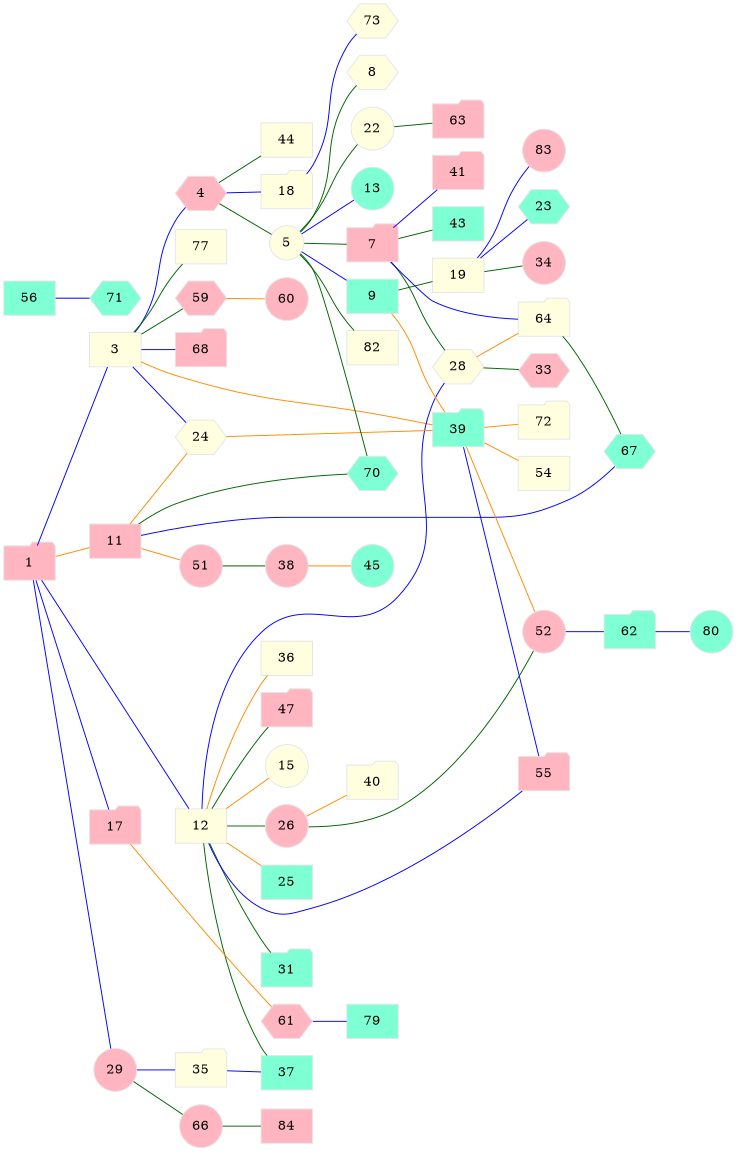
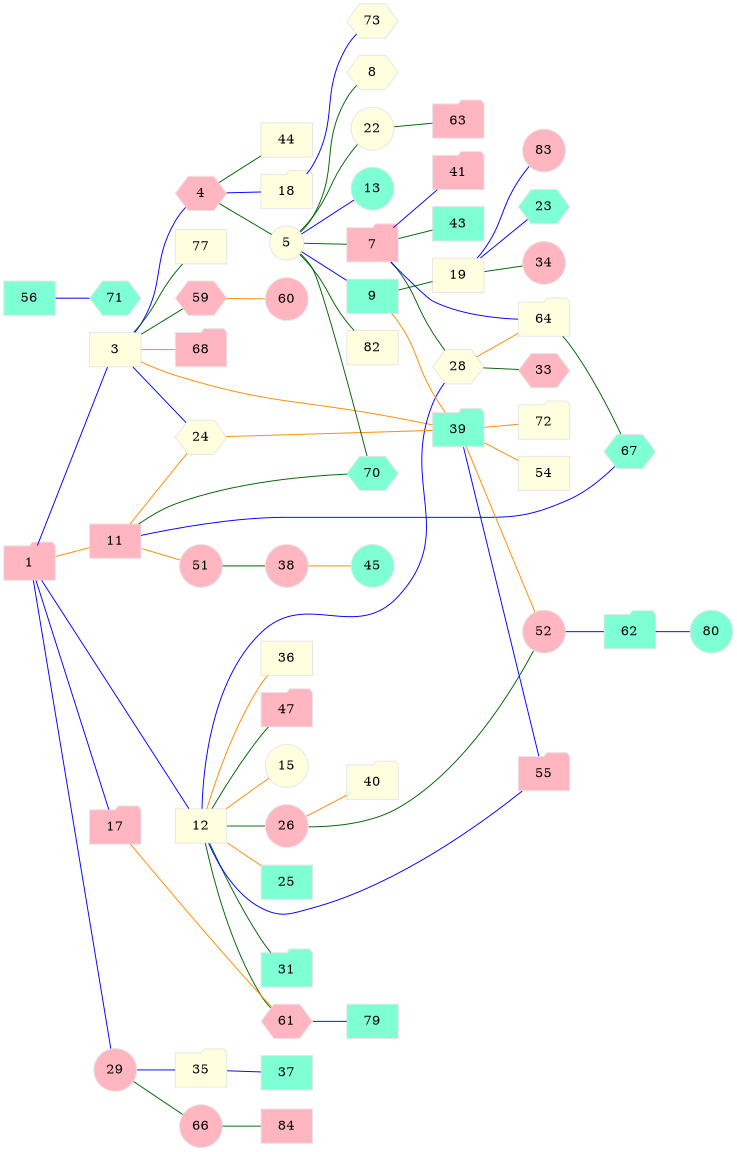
edge "3" -- "68": color blue -> darkorange
edge "12" -- "37": now "12" -- "61"
